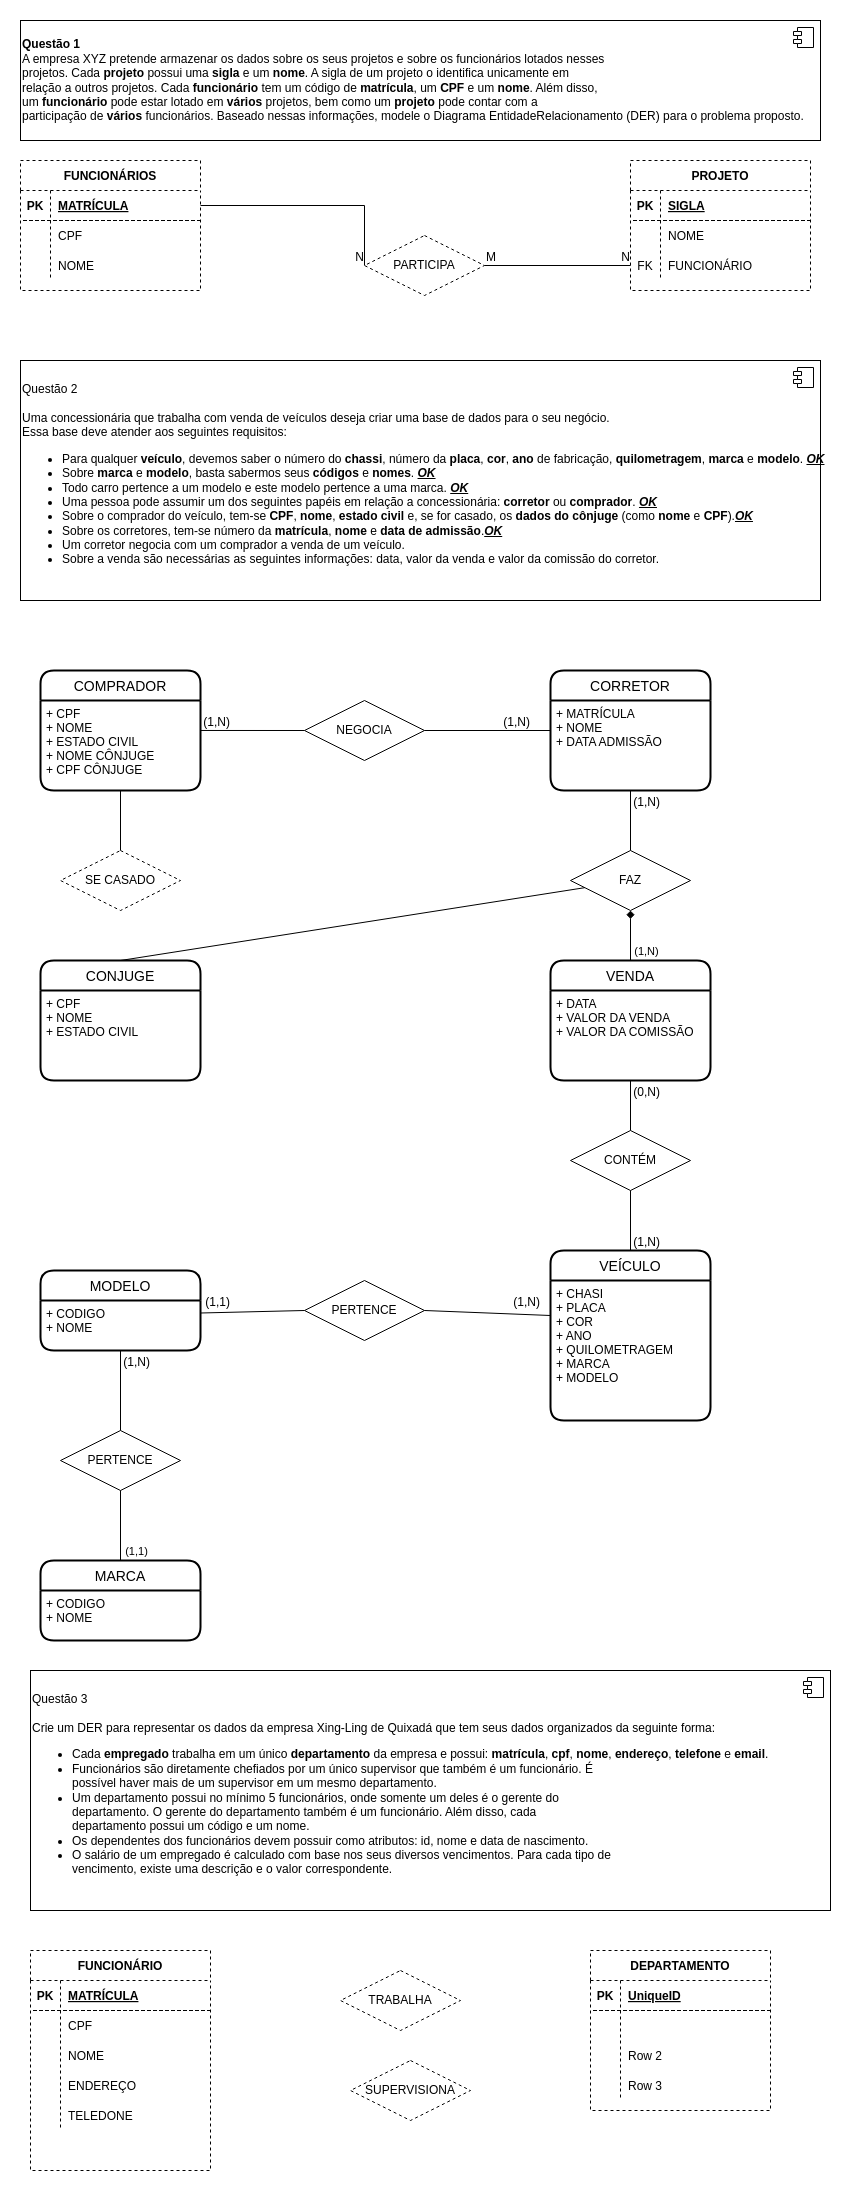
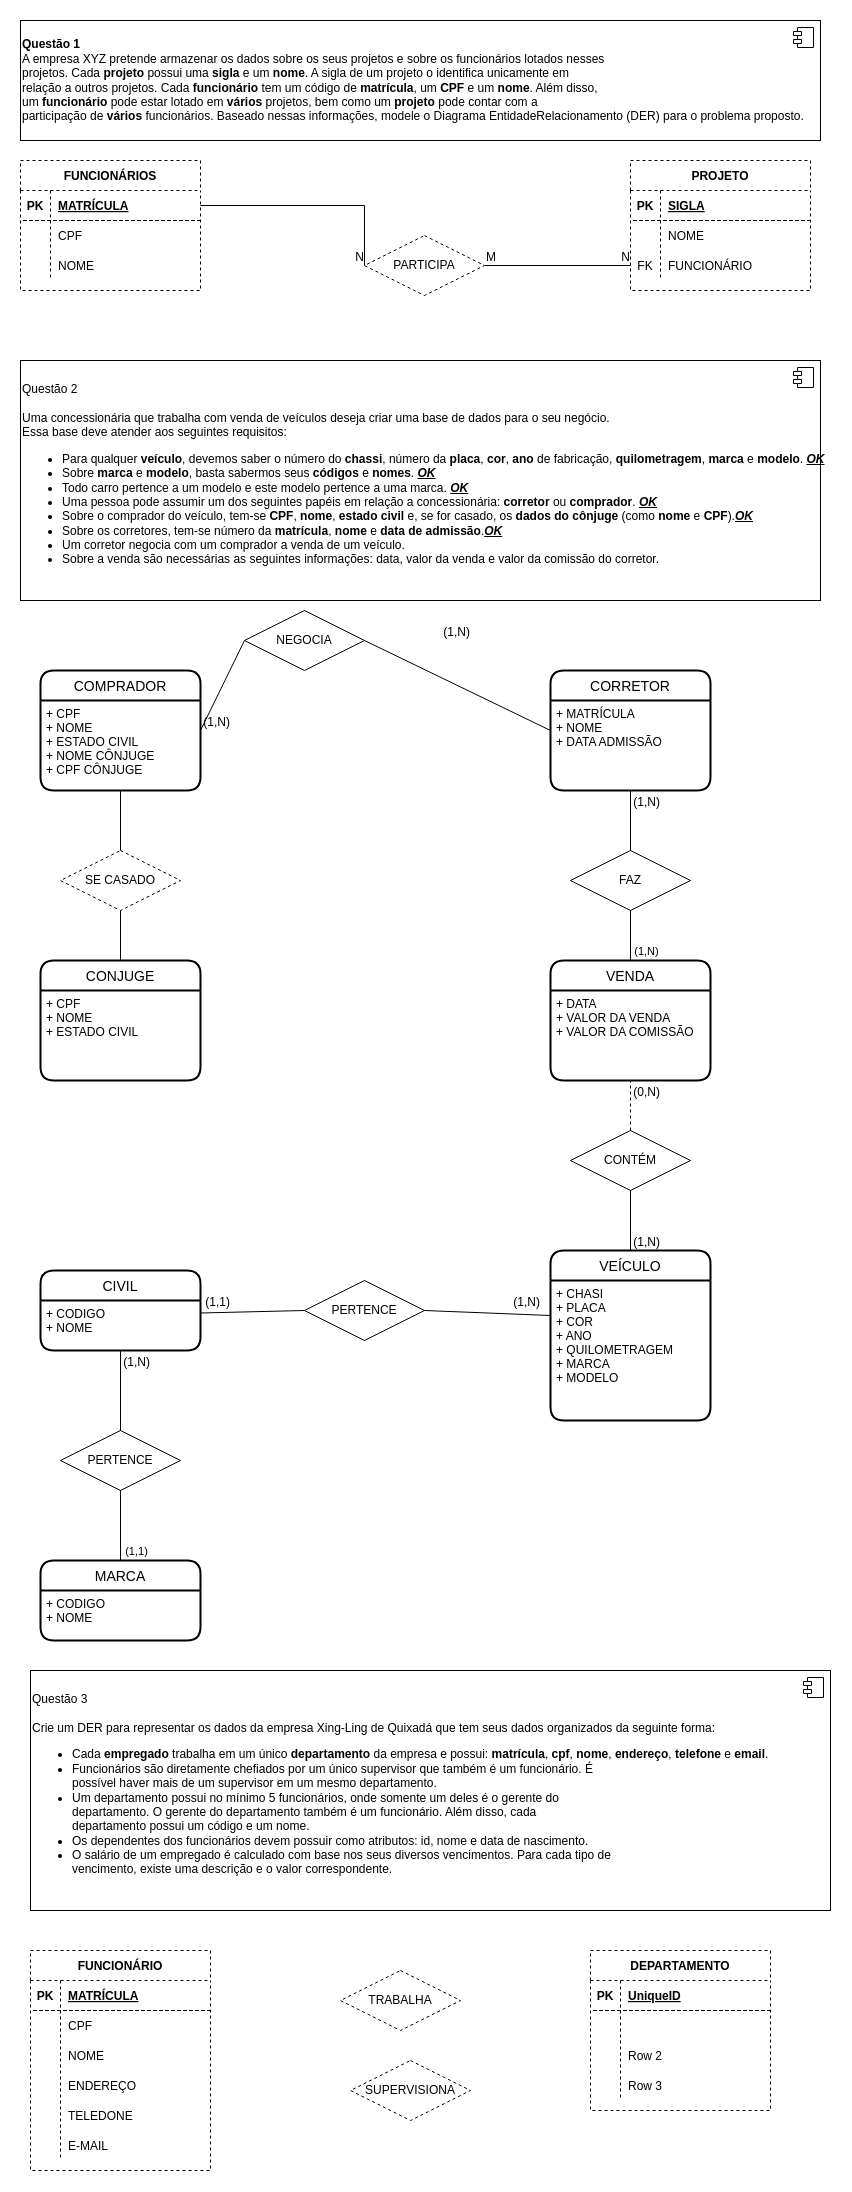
node "NEGOCIA": moved (365, 731) -> (305, 641)
edge "VENDA" -> "FAZ": arrowhead diamond -> none
edge "FAZ" -- "CONJUGE": now "SE CASADO" -- "CONJUGE"
edge "+ DATA + VALOR DA VENDA + VALOR DA COMISSÃO" -- "CONTÉM": style solid -> dashed
node "MODELO": label "MODELO" -> "CIVIL"
node "E-MAIL": added
